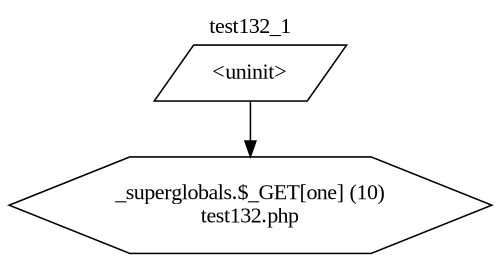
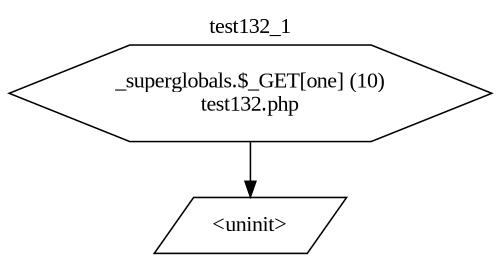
edge "<uninit>" -> "_superglobals.$_GET[one] (10) test132.php": reversed
